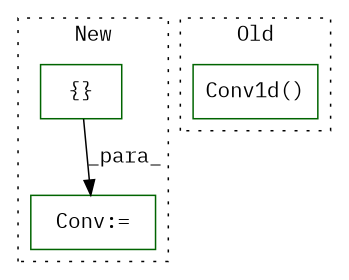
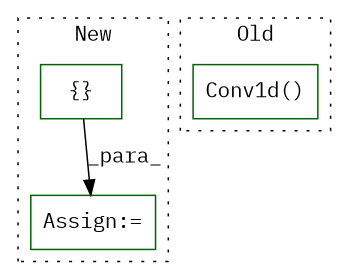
node "Conv:=": label "Conv:=" -> "Assign:="
